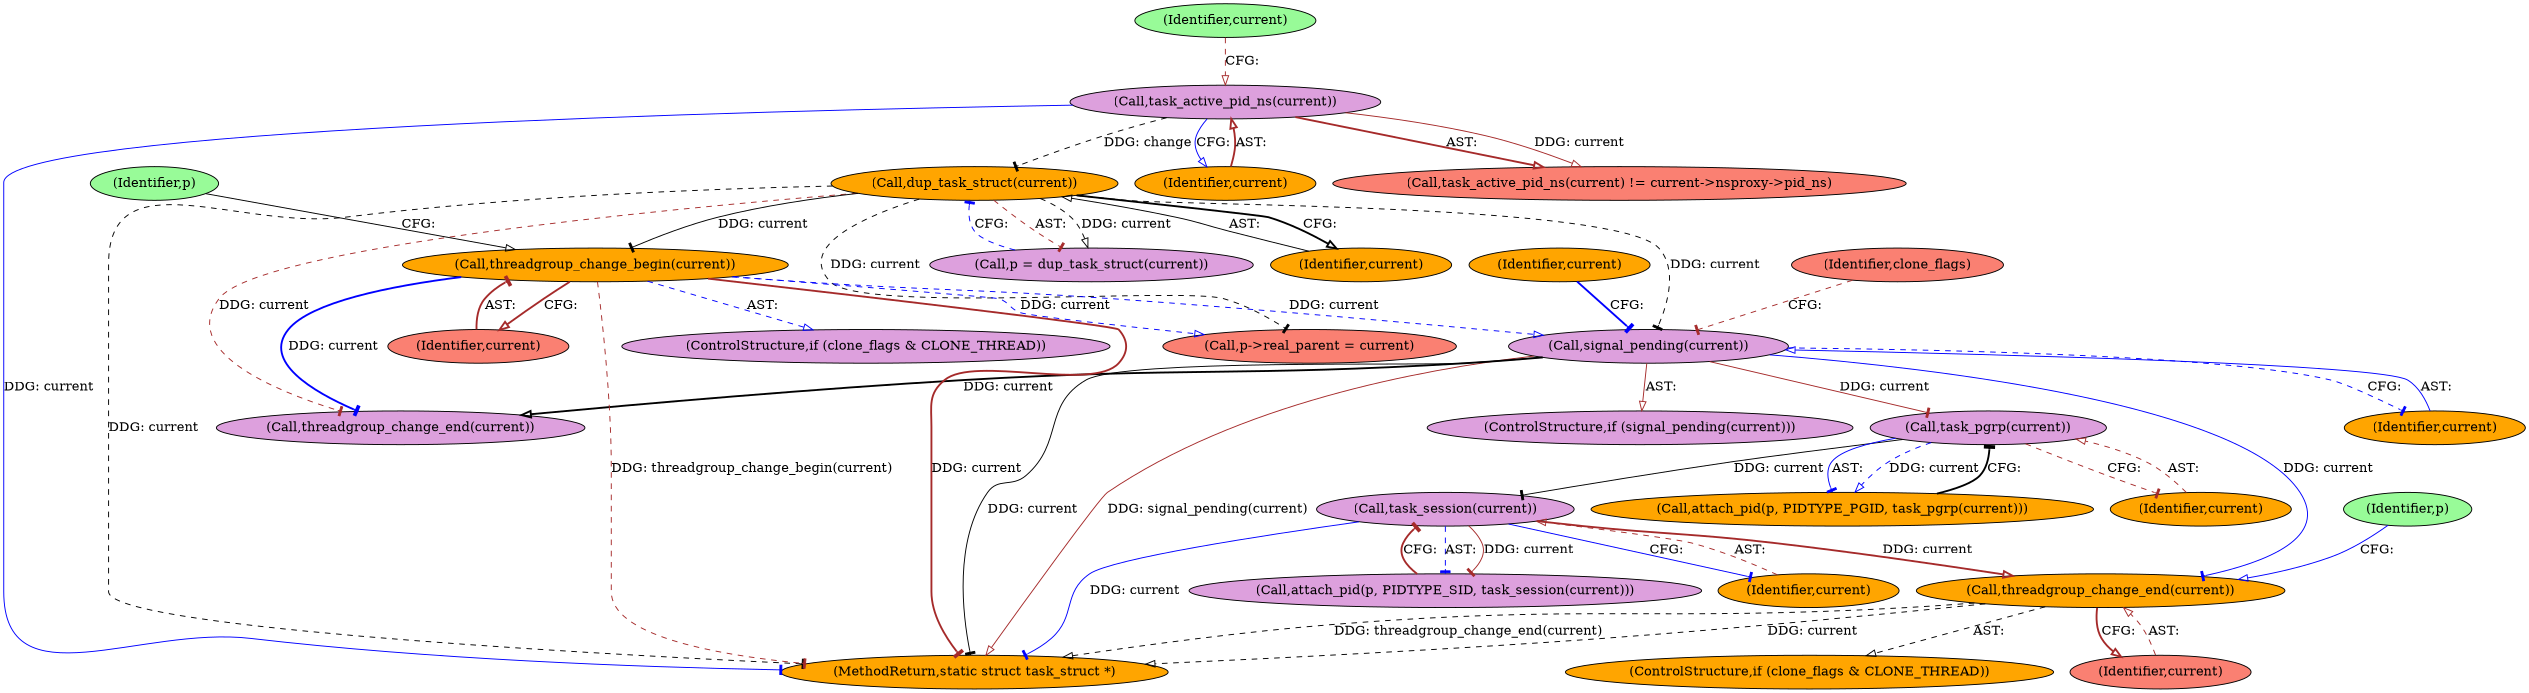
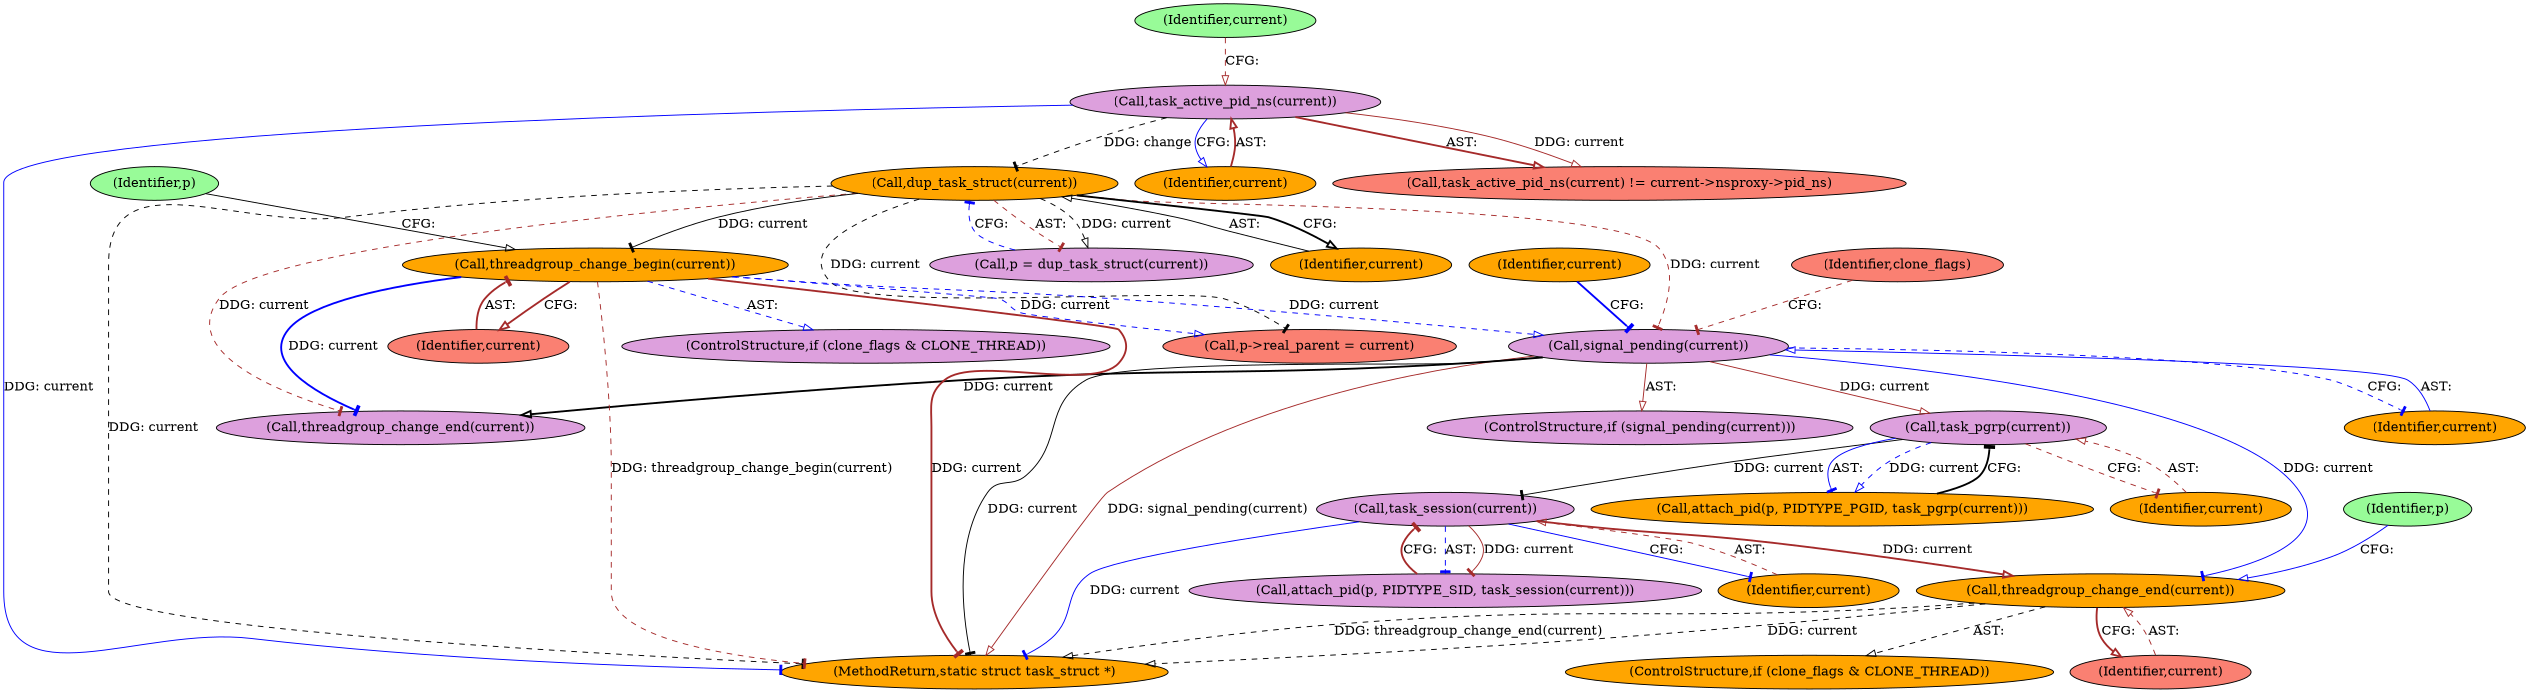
edge "(Call,dup_task_struct(current))" -> "(Call,signal_pending(current))": color black -> brown
edge "(Call,signal_pending(current))" -> "(Call,task_pgrp(current))": arrowhead tee -> onormal
